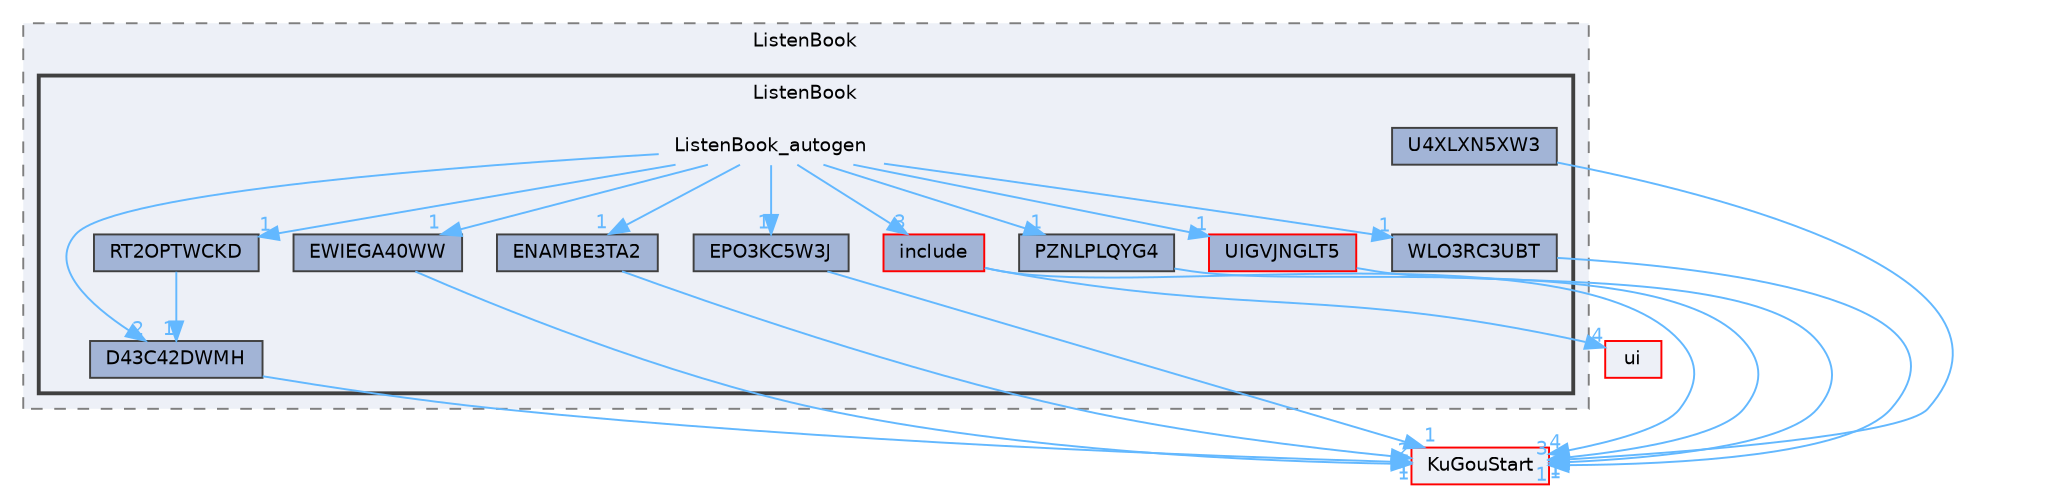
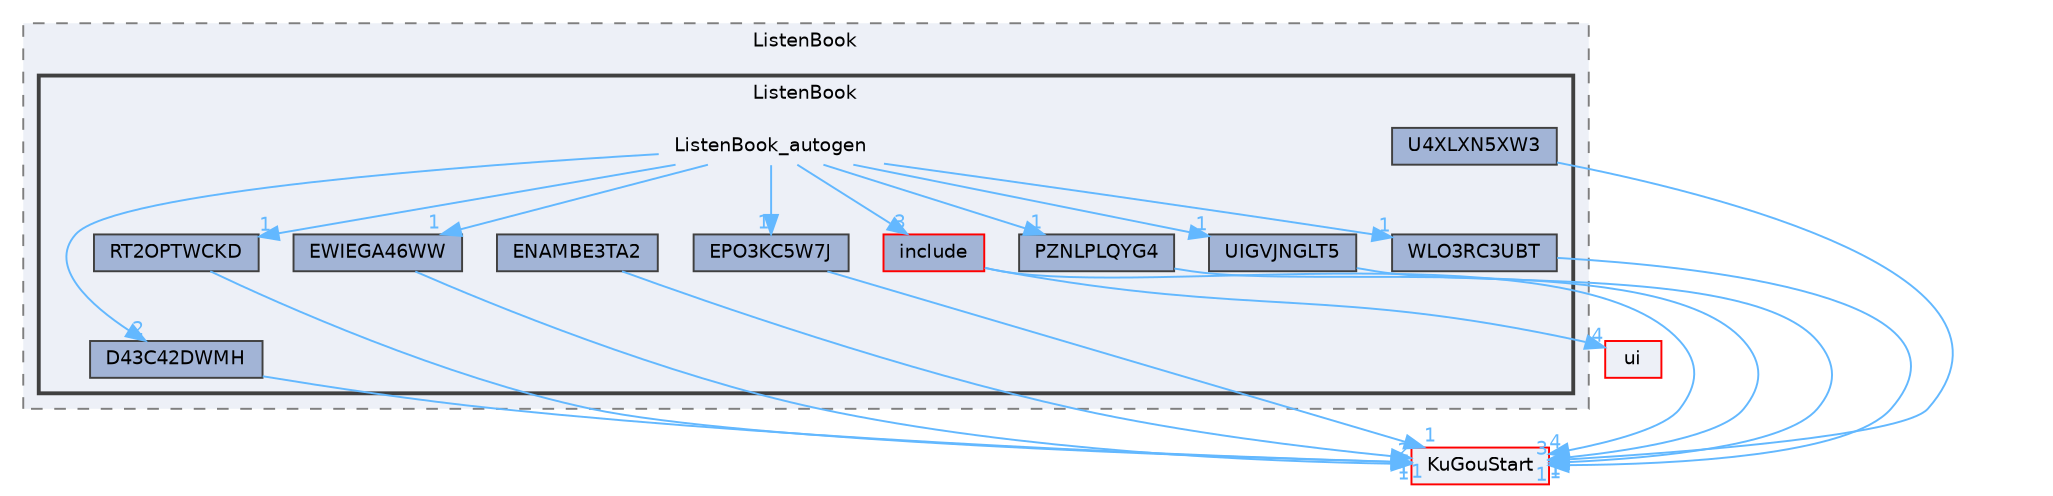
edge "ListenBook_autogen" -> "ENAMBE3TA2": removed
node "EWIEGA40WW": label "EWIEGA40WW" -> "EWIEGA46WW"
node "EPO3KC5W3J": label "EPO3KC5W3J" -> "EPO3KC5W7J"
node "UIGVJNGLT5": color red -> grey25
edge "RT2OPTWCKD" -> "D43C42DWMH": now "RT2OPTWCKD" -> "KuGouStart"
